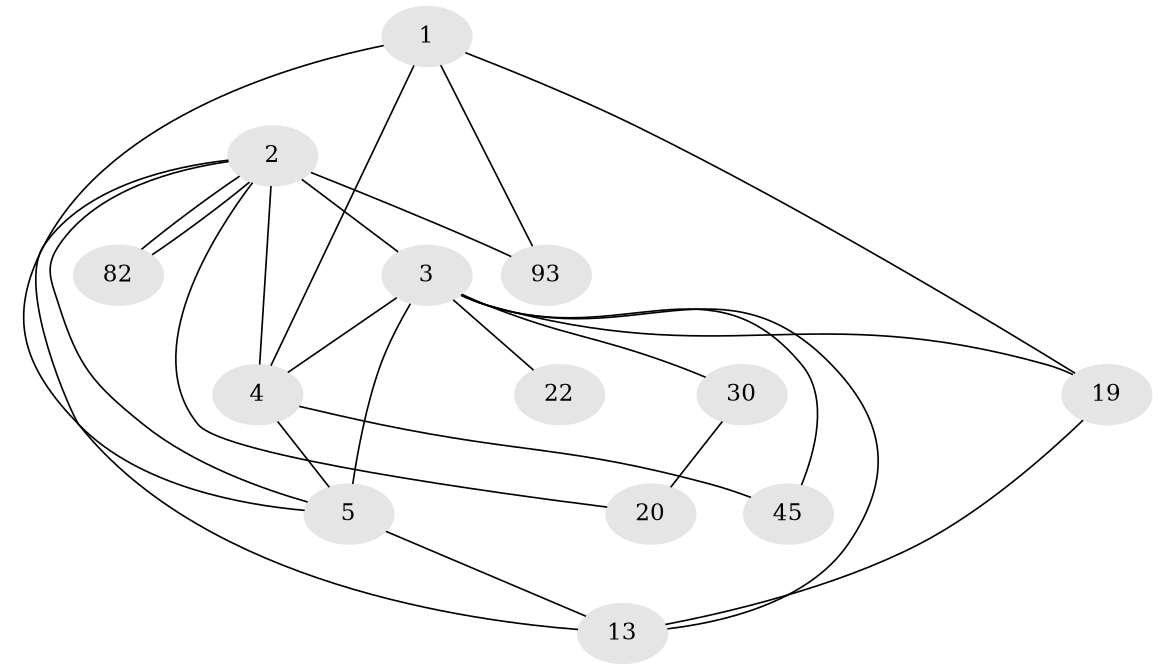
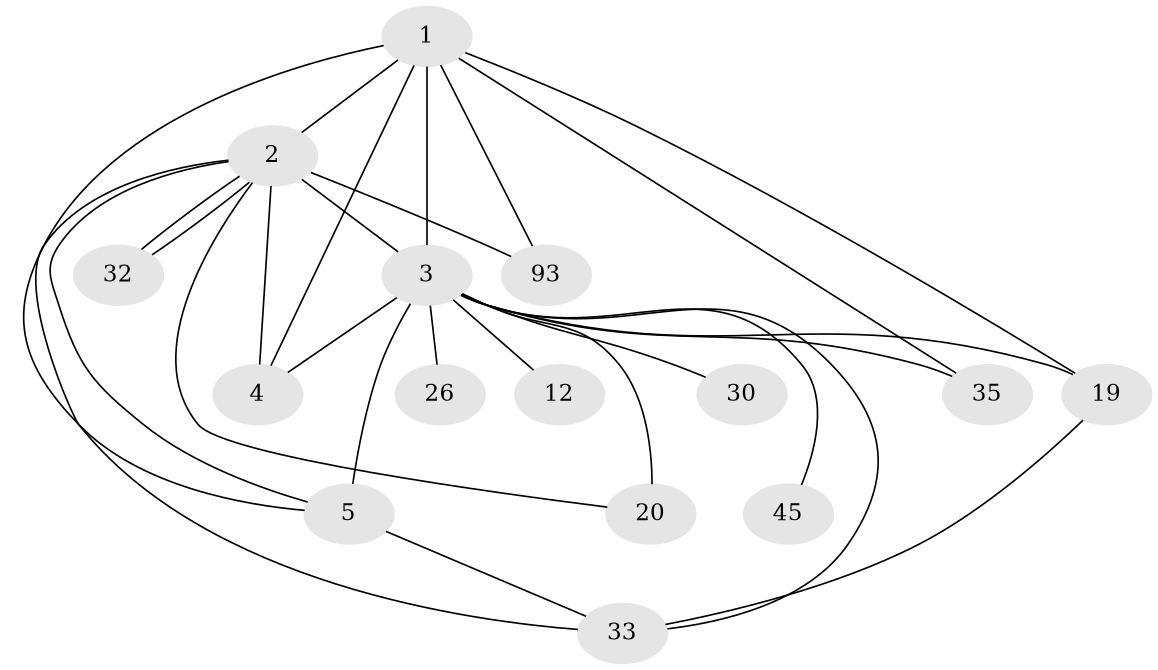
edge "1" -- "2": added
edge "1" -- "3": added
node "82": label "82" -> "32"
node "26": added
node "22": label "22" -> "12"
node "35": added
edge "4" -- "5": removed
edge "4" -- "45": removed
edge "30" -- "20": now "3" -- "20"
node "13": label "13" -> "33"
